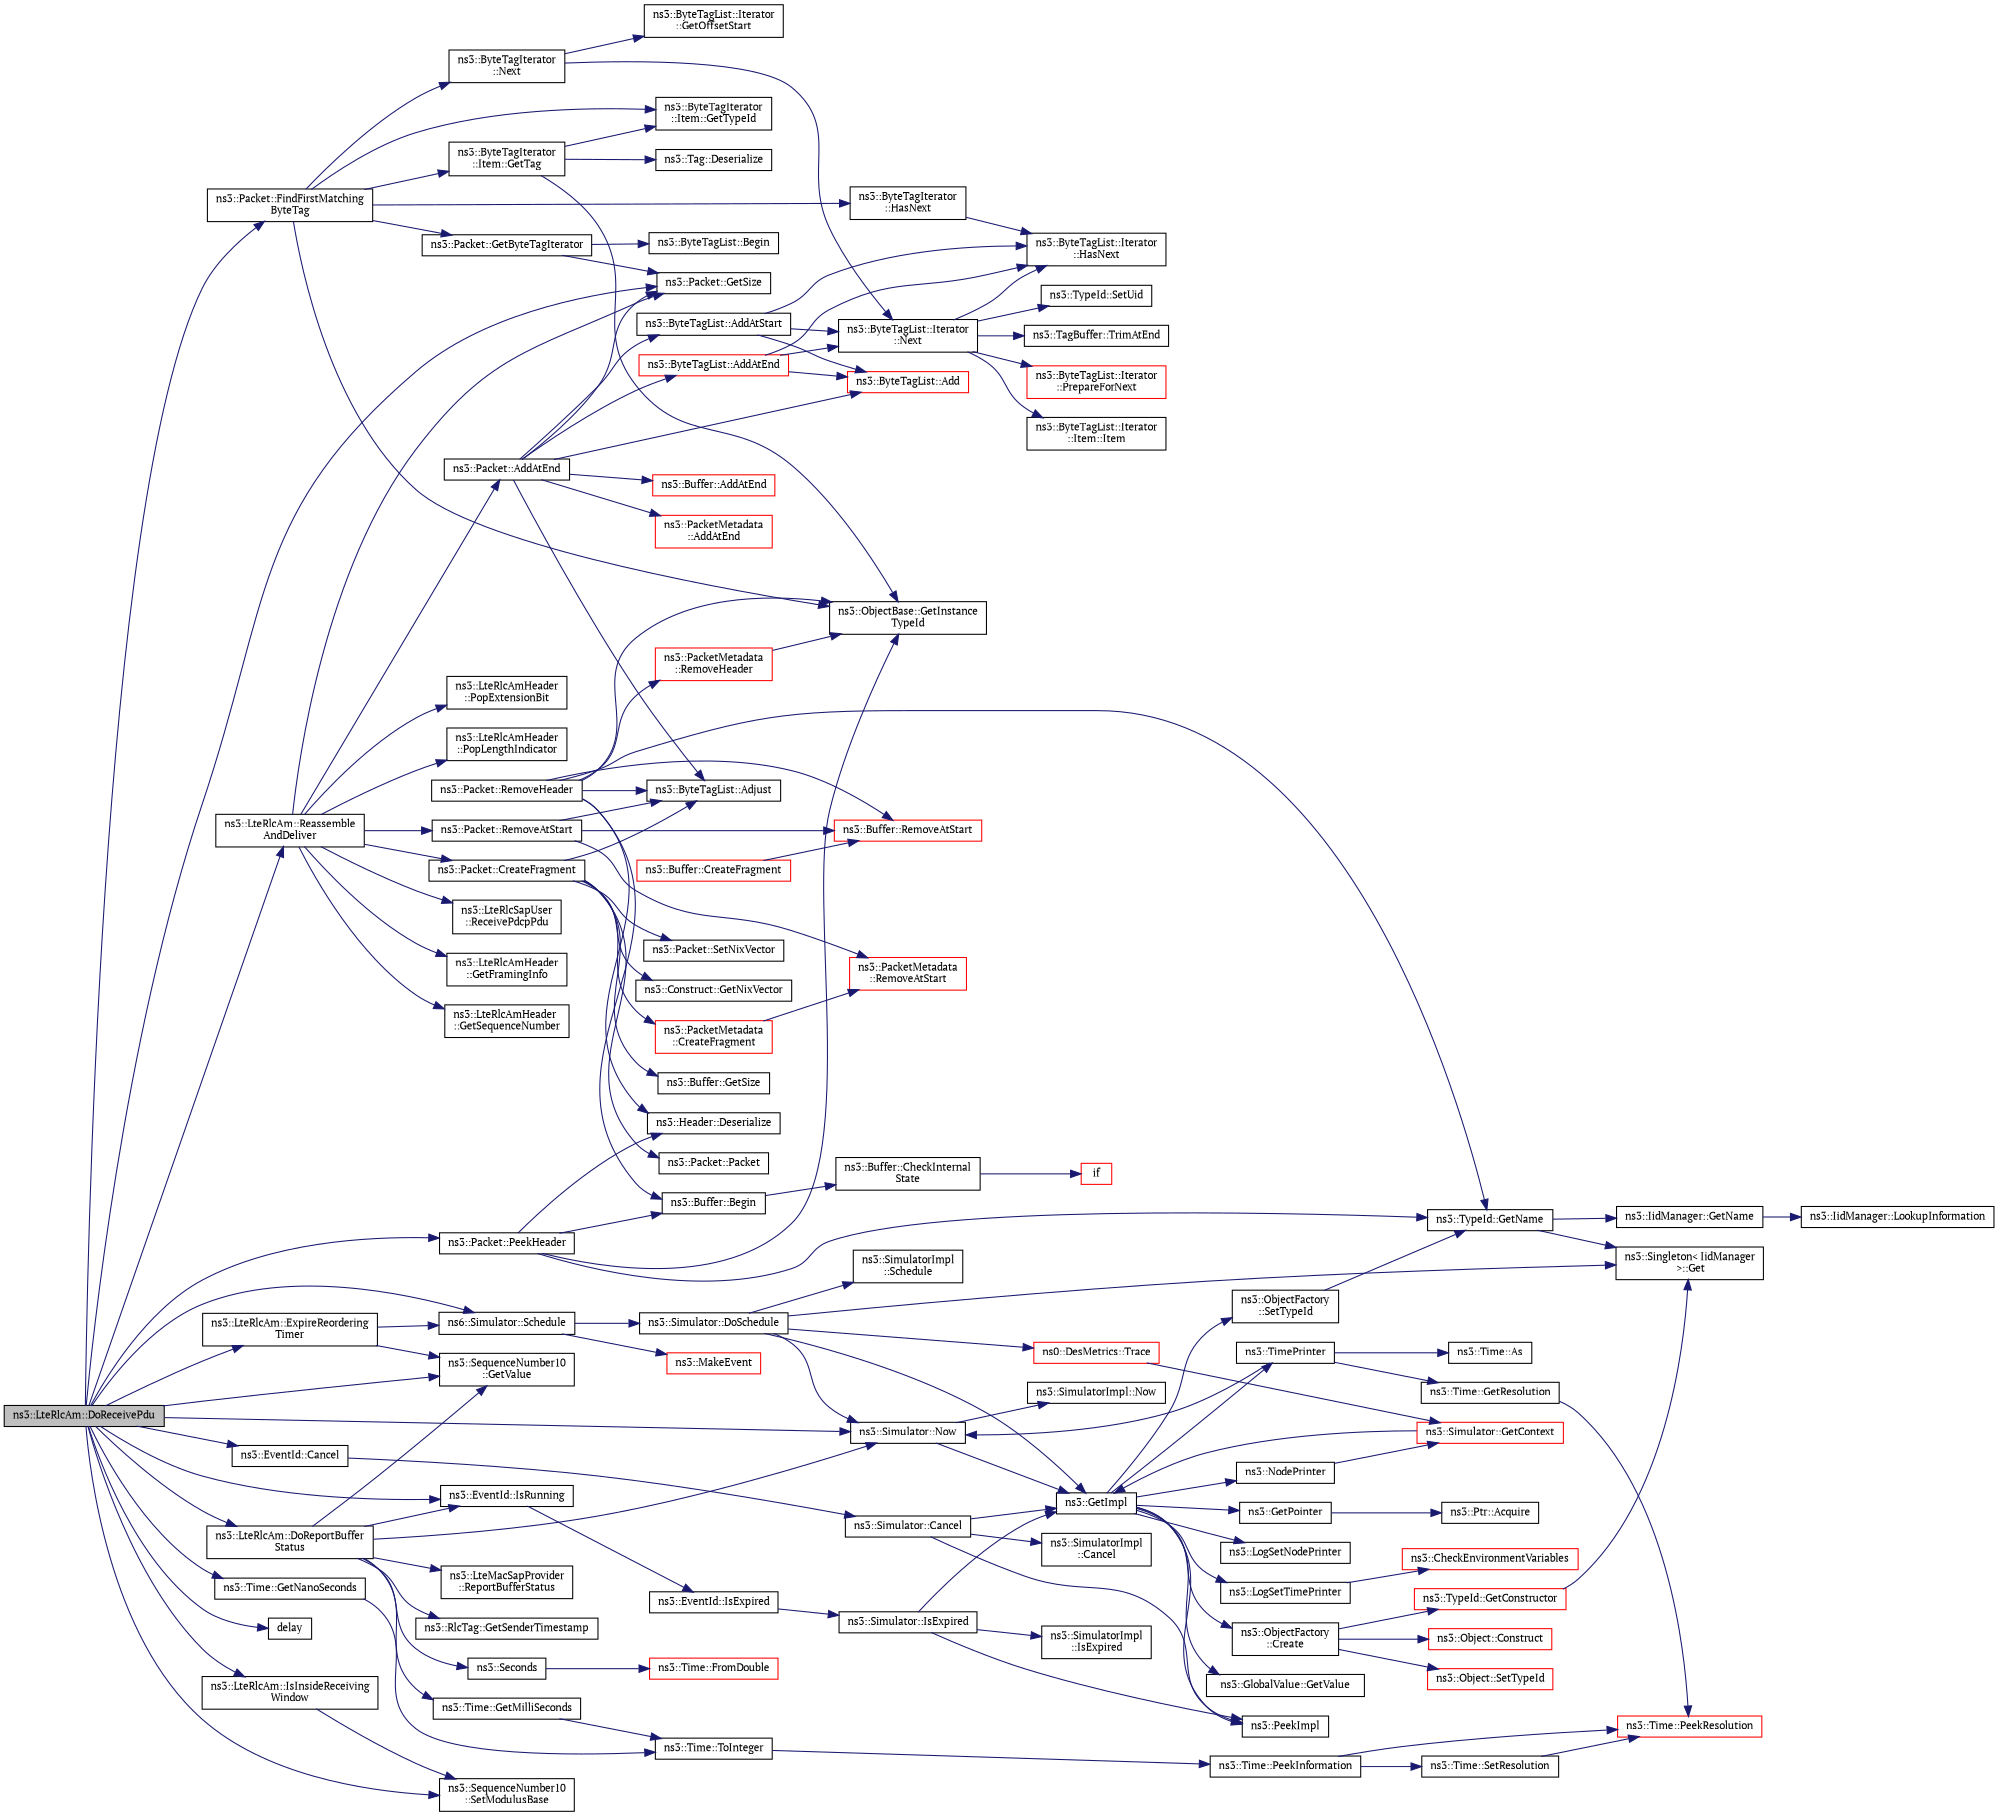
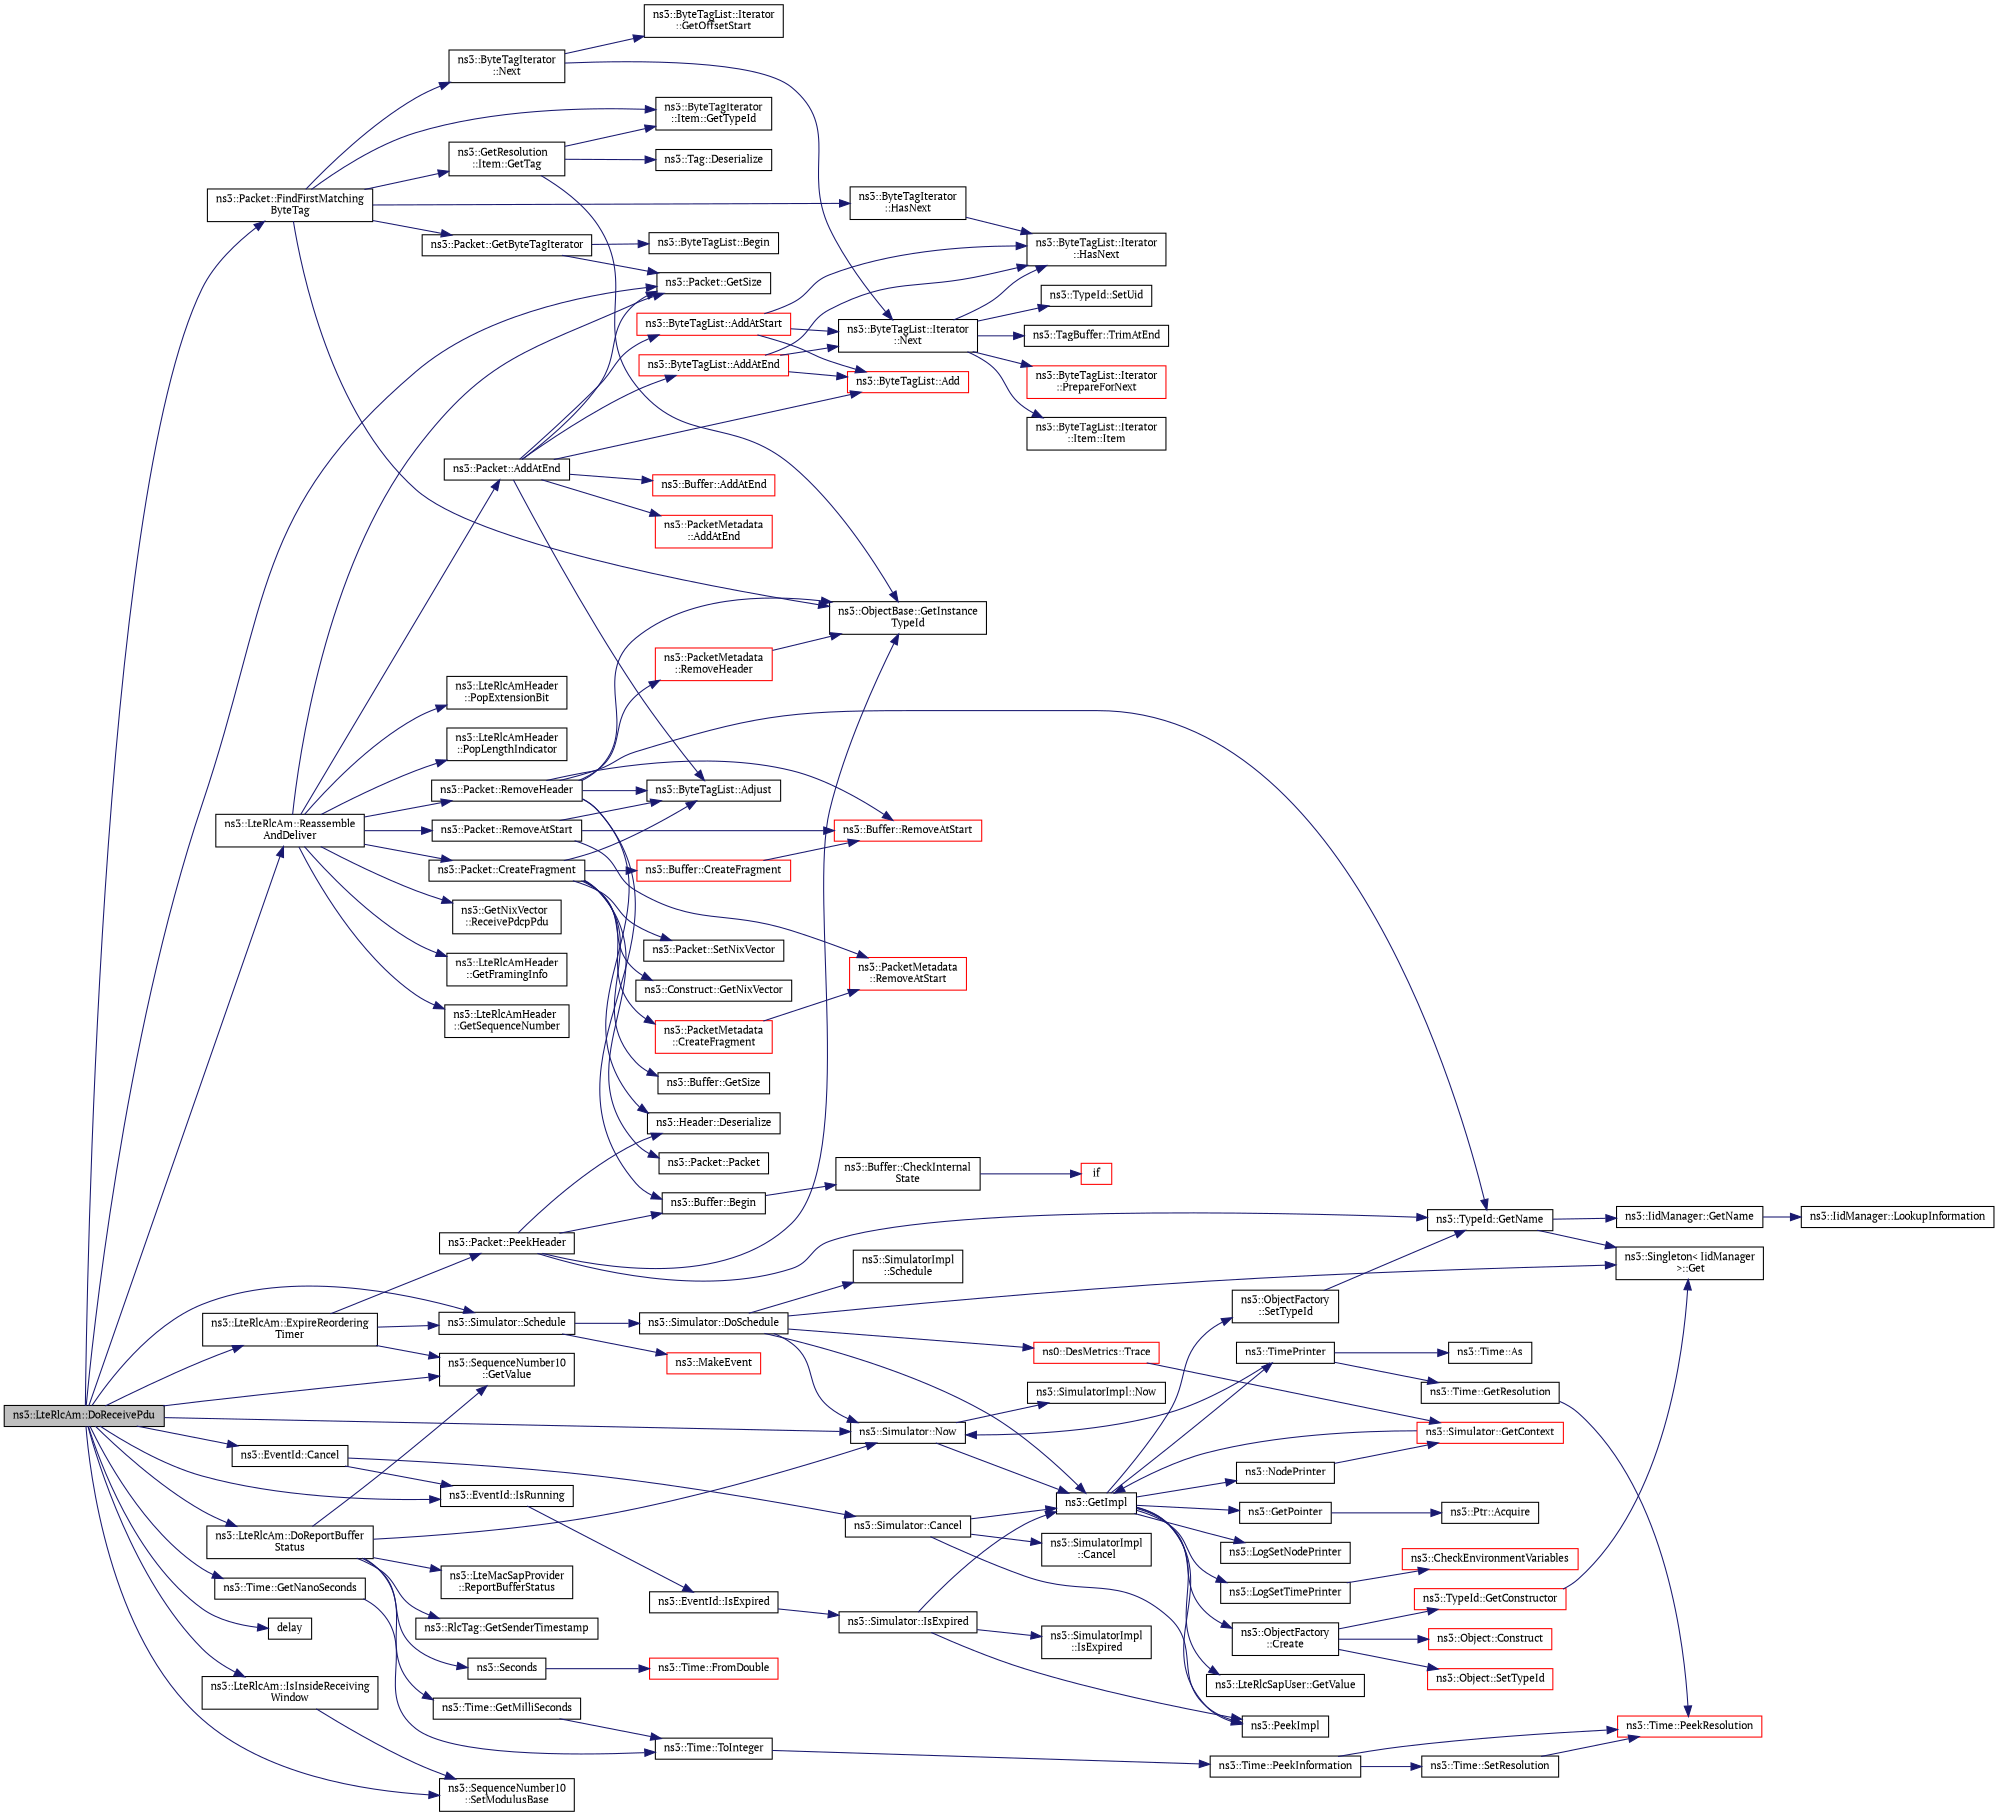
node "ns3::ByteTagIterator ::Item::GetTag": label "ns3::ByteTagIterator ::Item::GetTag" -> "ns3::GetResolution ::Item::GetTag"
node "ns3::ByteTagList::AddAtStart": color black -> red
edge "ns3::LteRlcAm::Reassemble AndDeliver" -> "ns3::Packet::RemoveHeader": added
edge "ns3::Packet::CreateFragment" -> "ns3::Buffer::CreateFragment": added
node "ns3::LteRlcSapUser ::ReceivePdcpPdu": label "ns3::LteRlcSapUser ::ReceivePdcpPdu" -> "ns3::GetNixVector ::ReceivePdcpPdu"
edge "ns3::LteRlcAm::DoReceivePdu" -> "ns3::Packet::PeekHeader": now "ns3::LteRlcAm::ExpireReordering Timer" -> "ns3::Packet::PeekHeader"
node "ns6::Simulator::Schedule": label "ns6::Simulator::Schedule" -> "ns3::Simulator::Schedule"
edge "ns3::LteRlcAm::DoReportBuffer Status" -> "ns3::EventId::IsRunning": now "ns3::EventId::Cancel" -> "ns3::EventId::IsRunning"
node "ns3::GlobalValue::GetValue": label "ns3::GlobalValue::GetValue" -> "ns3::LteRlcSapUser::GetValue"
